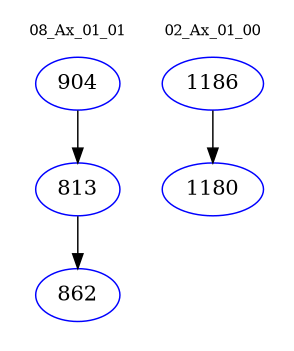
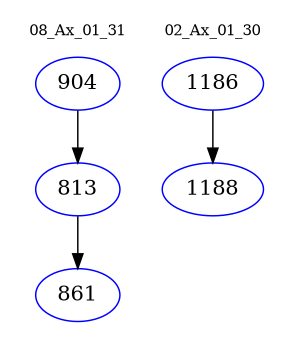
cluster "08_Ax_01_01": label "08_Ax_01_01" -> "08_Ax_01_31"
cluster "02_Ax_01_00": label "02_Ax_01_00" -> "02_Ax_01_30"
node "1180": label "1180" -> "1188"
node "862": label "862" -> "861"
